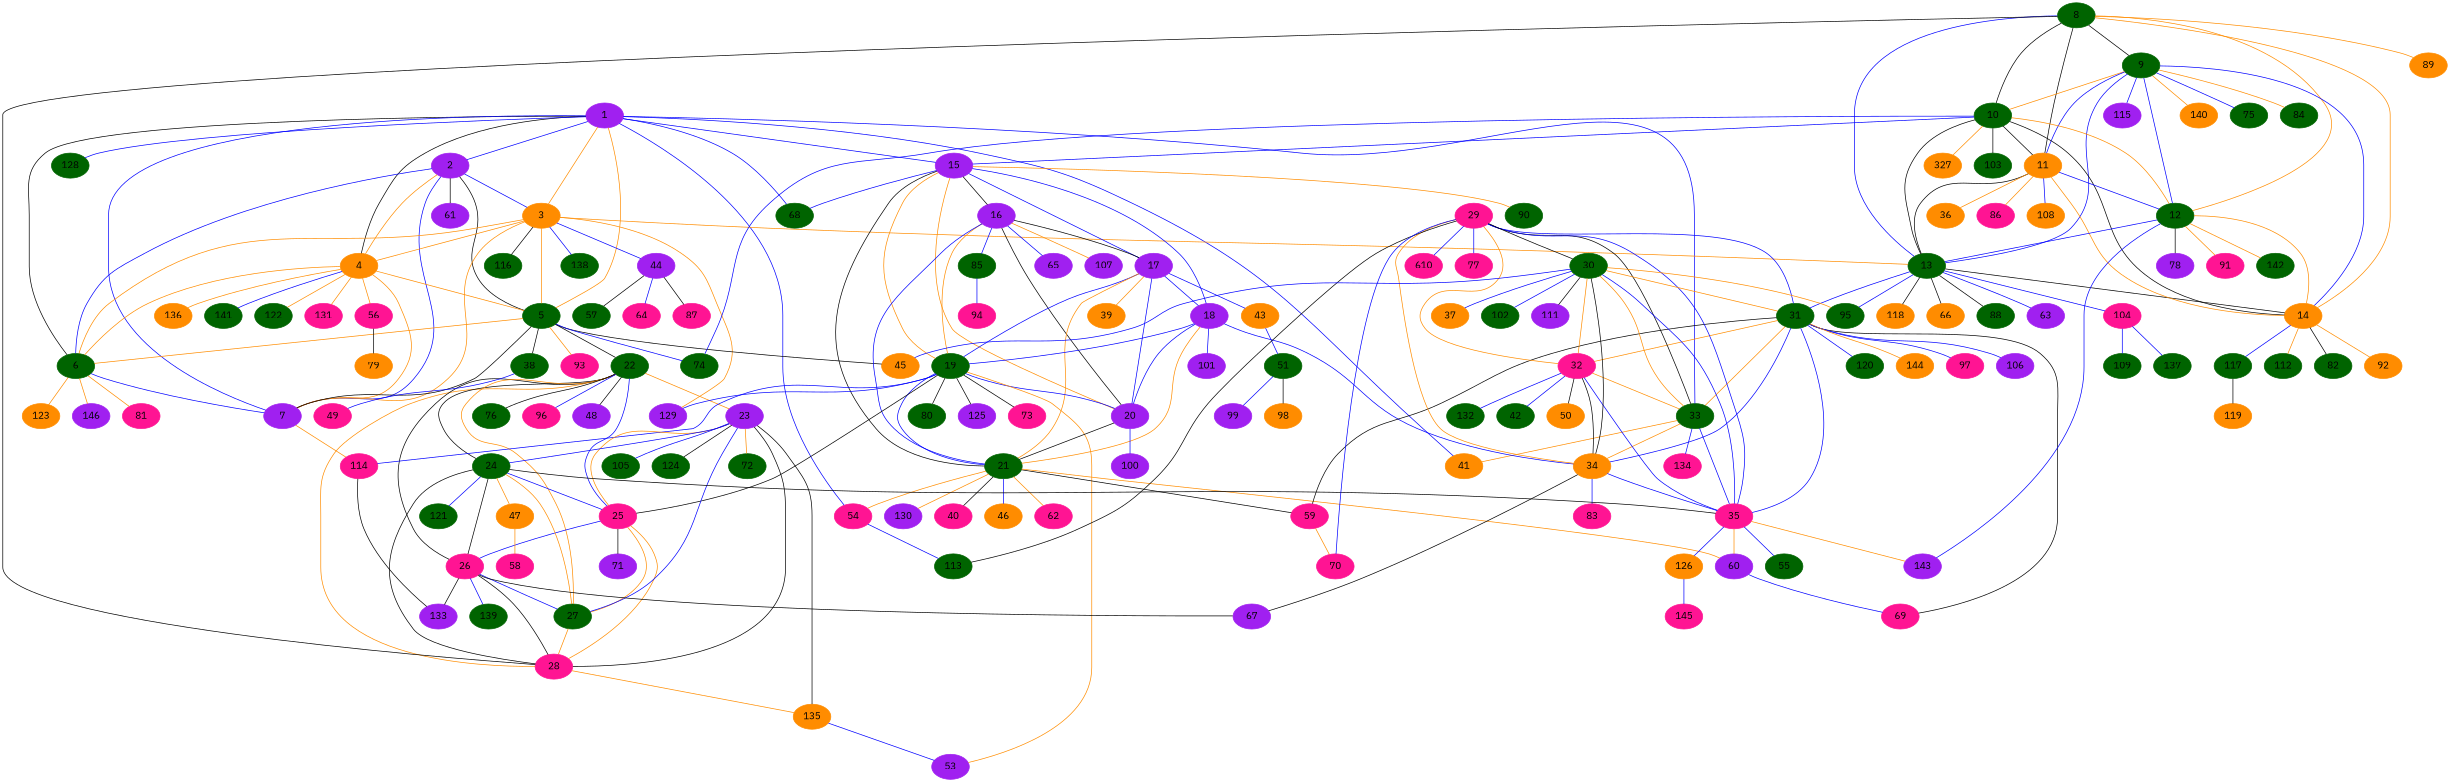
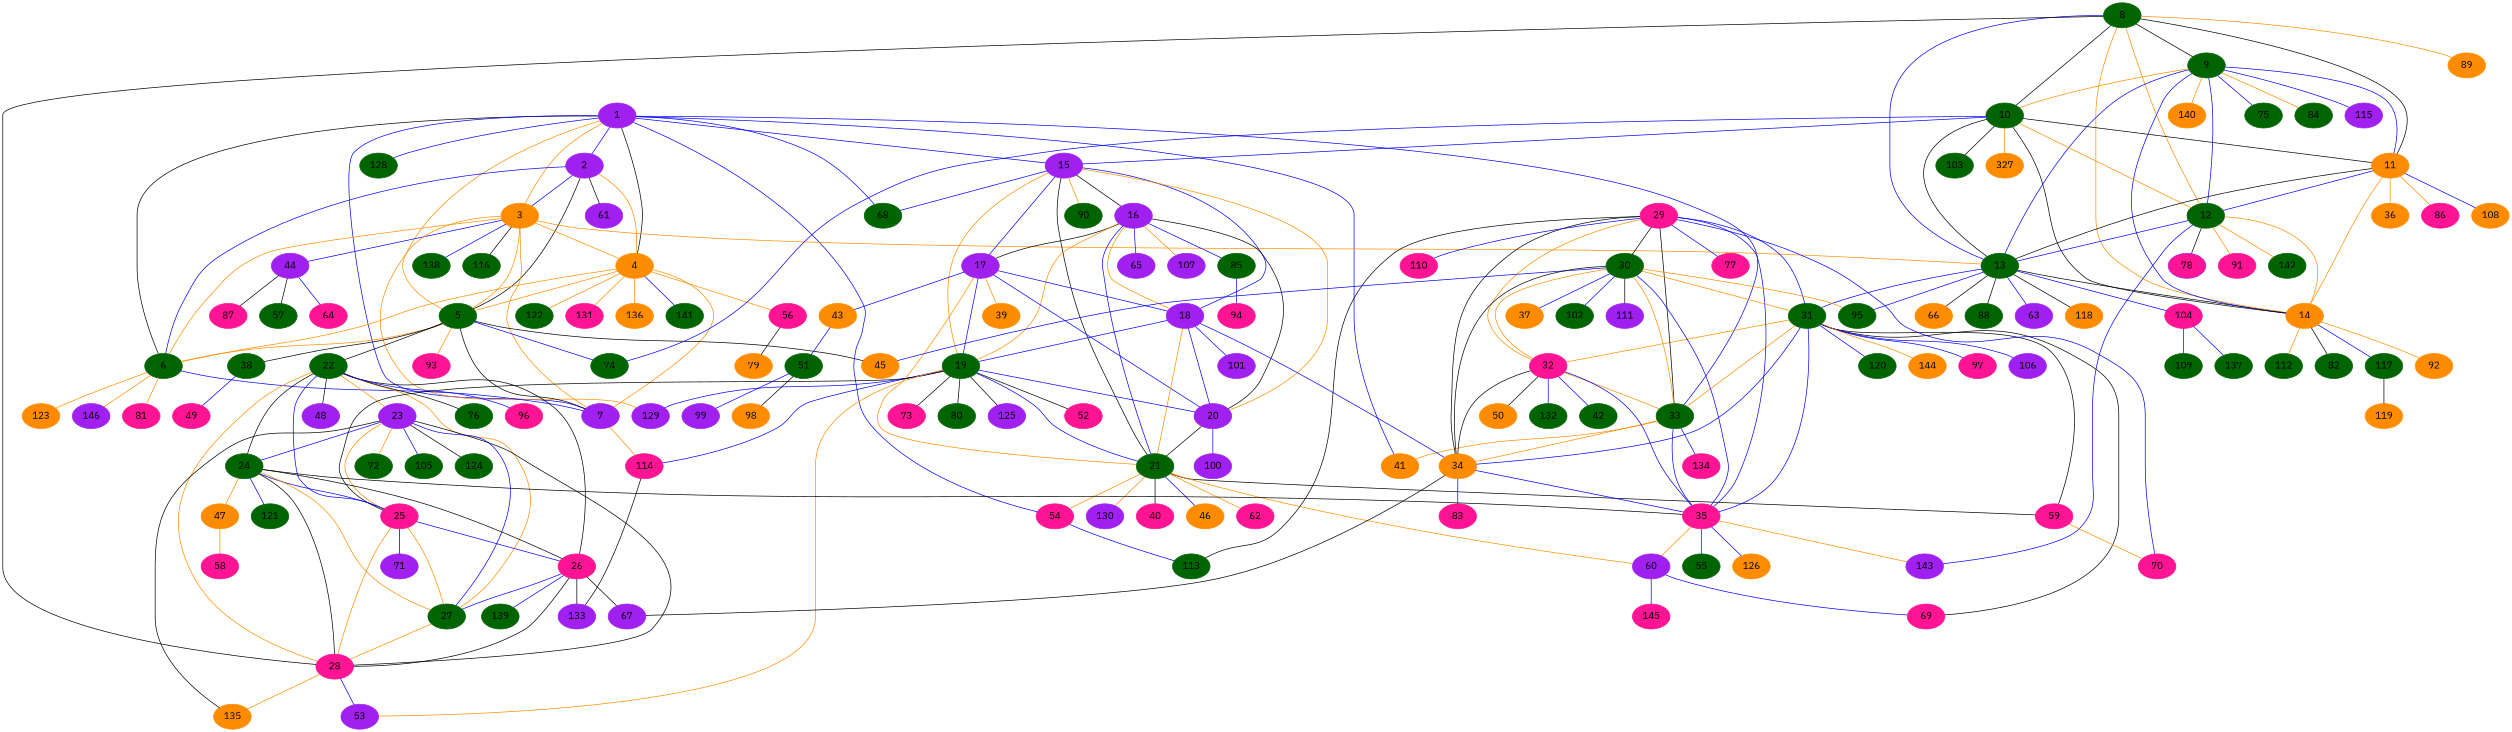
node "610": label "610" -> "110"
node "78": fillcolor purple -> deeppink
edge "16" -- "18": added
edge "2" -- "7": removed
edge "29" -- "34": color darkorange -> black
node "52": added
edge "126" -- "145": now "60" -- "145"
edge "135" -- "53": now "28" -- "53"
